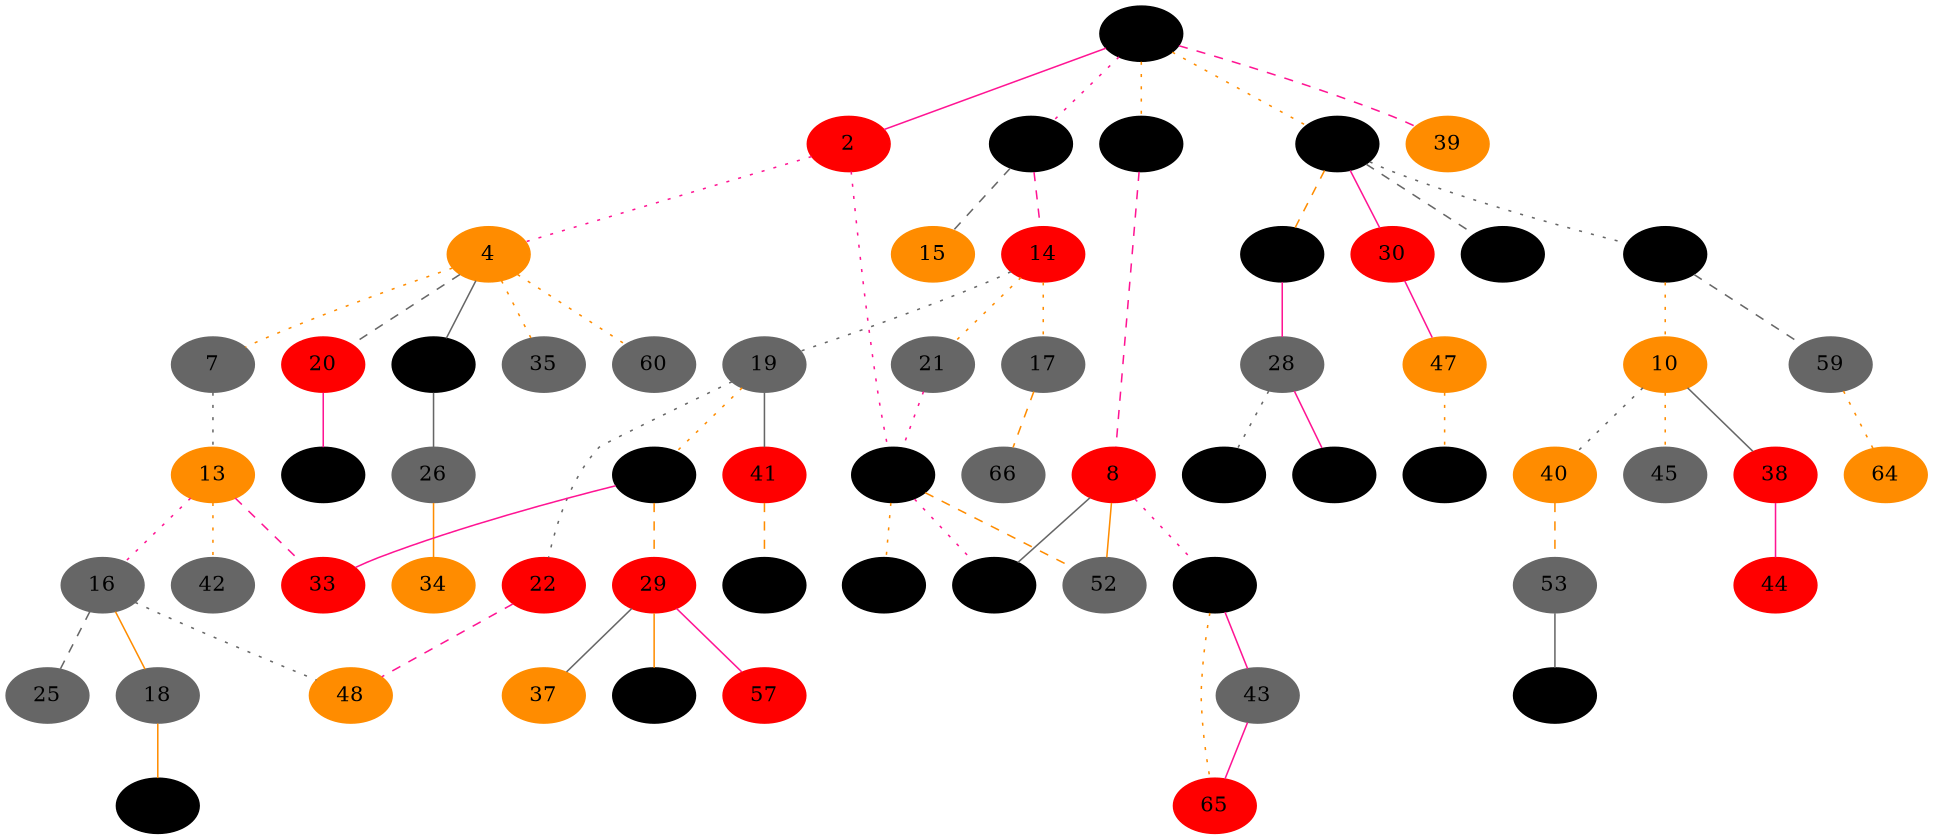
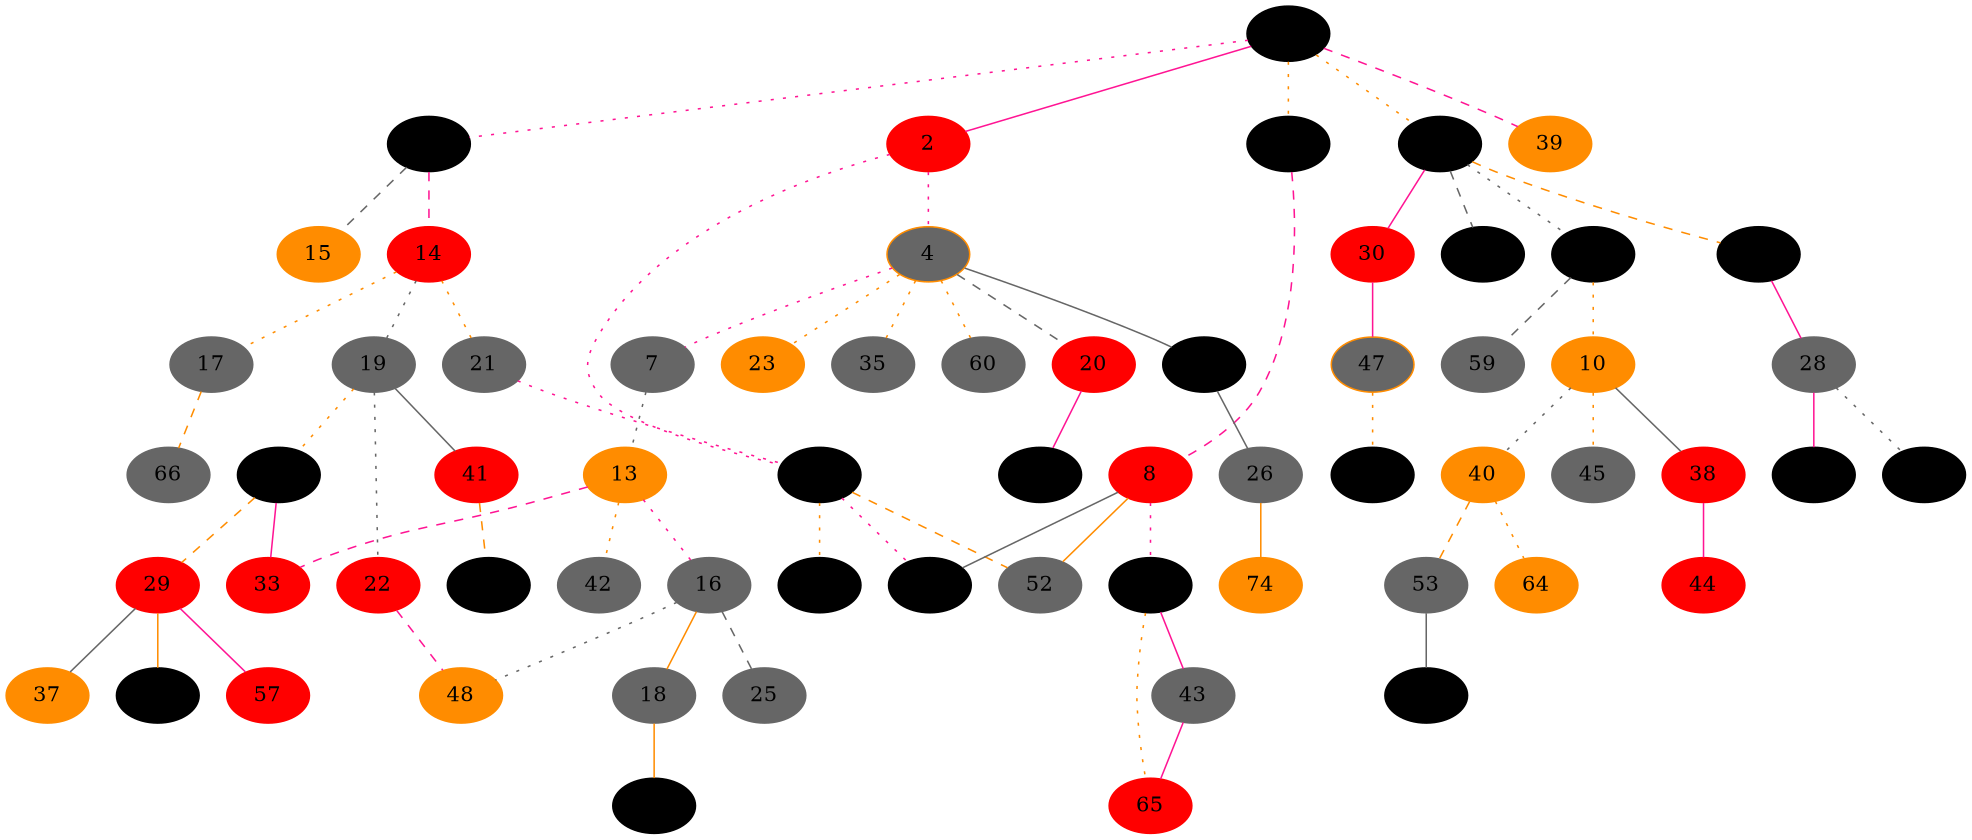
node "4": fillcolor darkorange -> gray40
edge "4" -- "7": color darkorange -> deeppink
node "23": added
node "47": fillcolor darkorange -> gray40
edge "59" -- "64": now "40" -- "64"
node "34": label "34" -> "74"
